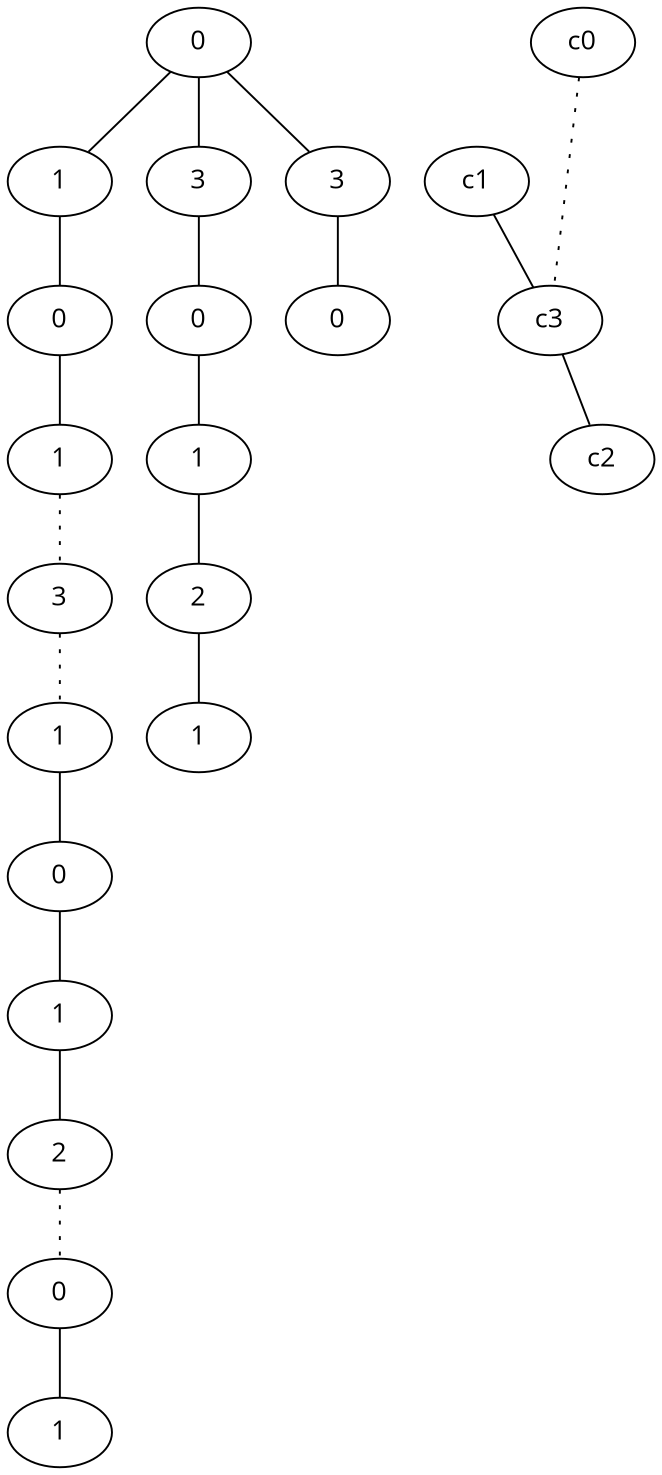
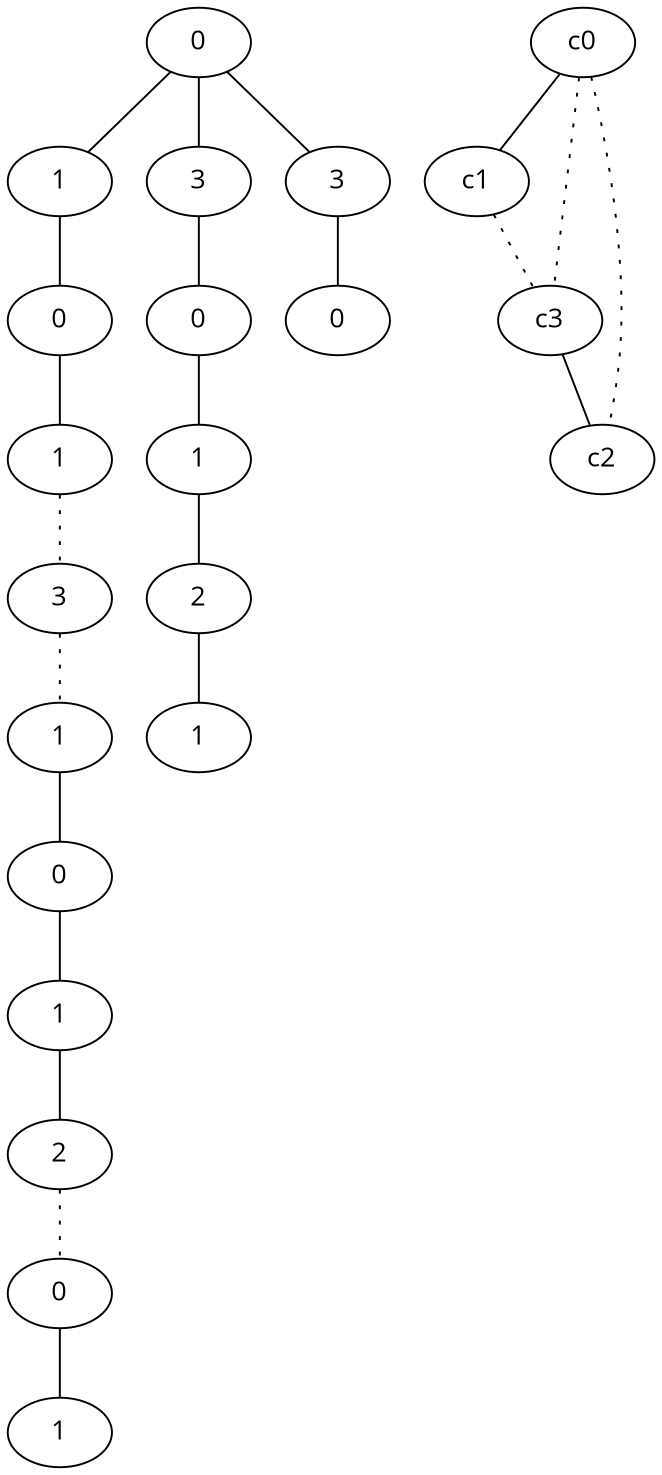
edge "c0" -- "c1": added
edge "c0" -- "c2": added
edge "c1" -- "c3": style solid -> dotted
